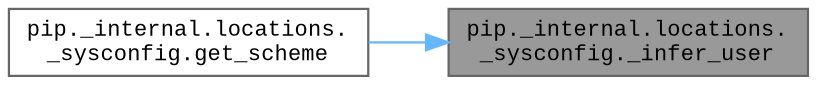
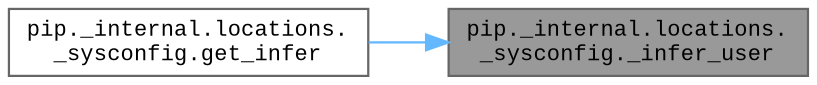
node "pip._internal.locations. _sysconfig.get_scheme": label "pip._internal.locations. _sysconfig.get_scheme" -> "pip._internal.locations. _sysconfig.get_infer"
